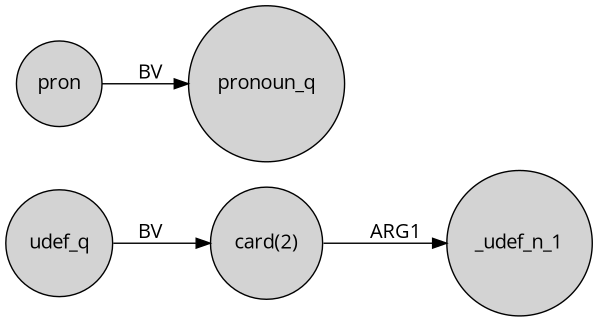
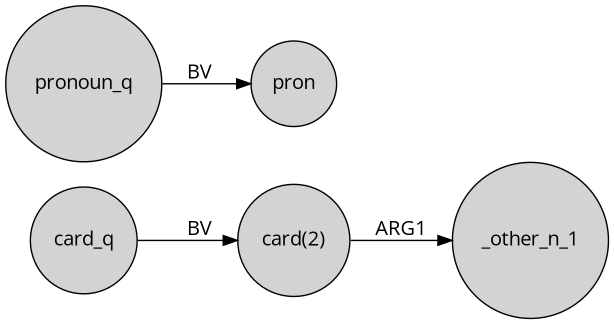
edge "pron" -> "pronoun_q": reversed
node "udef_q": label "udef_q" -> "card_q"
node "_udef_n_1": label "_udef_n_1" -> "_other_n_1"
